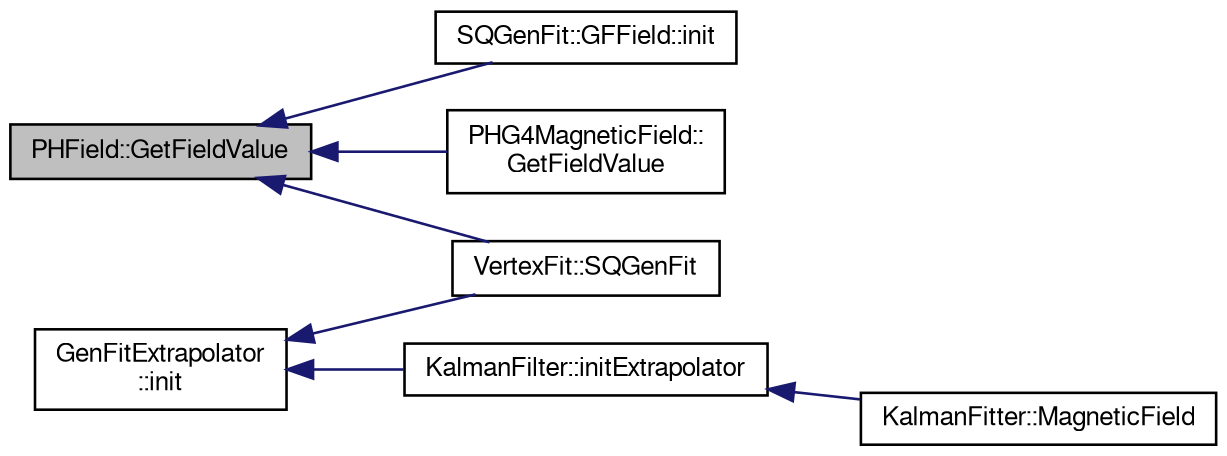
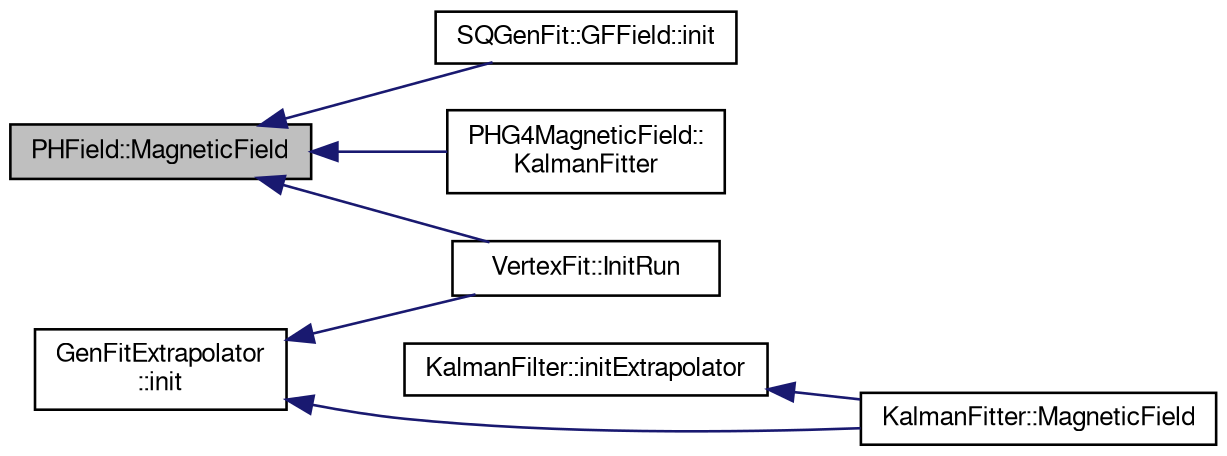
node "PHField::GetFieldValue": label "PHField::GetFieldValue" -> "PHField::MagneticField"
node "PHG4MagneticField:: GetFieldValue": label "PHG4MagneticField:: GetFieldValue" -> "PHG4MagneticField:: KalmanFitter"
node "VertexFit::SQGenFit": label "VertexFit::SQGenFit" -> "VertexFit::InitRun"
edge "KalmanFilter::initExtrapolator" -> "GenFitExtrapolator ::init": now "KalmanFitter::MagneticField" -> "GenFitExtrapolator ::init"
